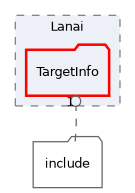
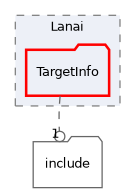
edge "include" -> "TargetInfo": reversed
